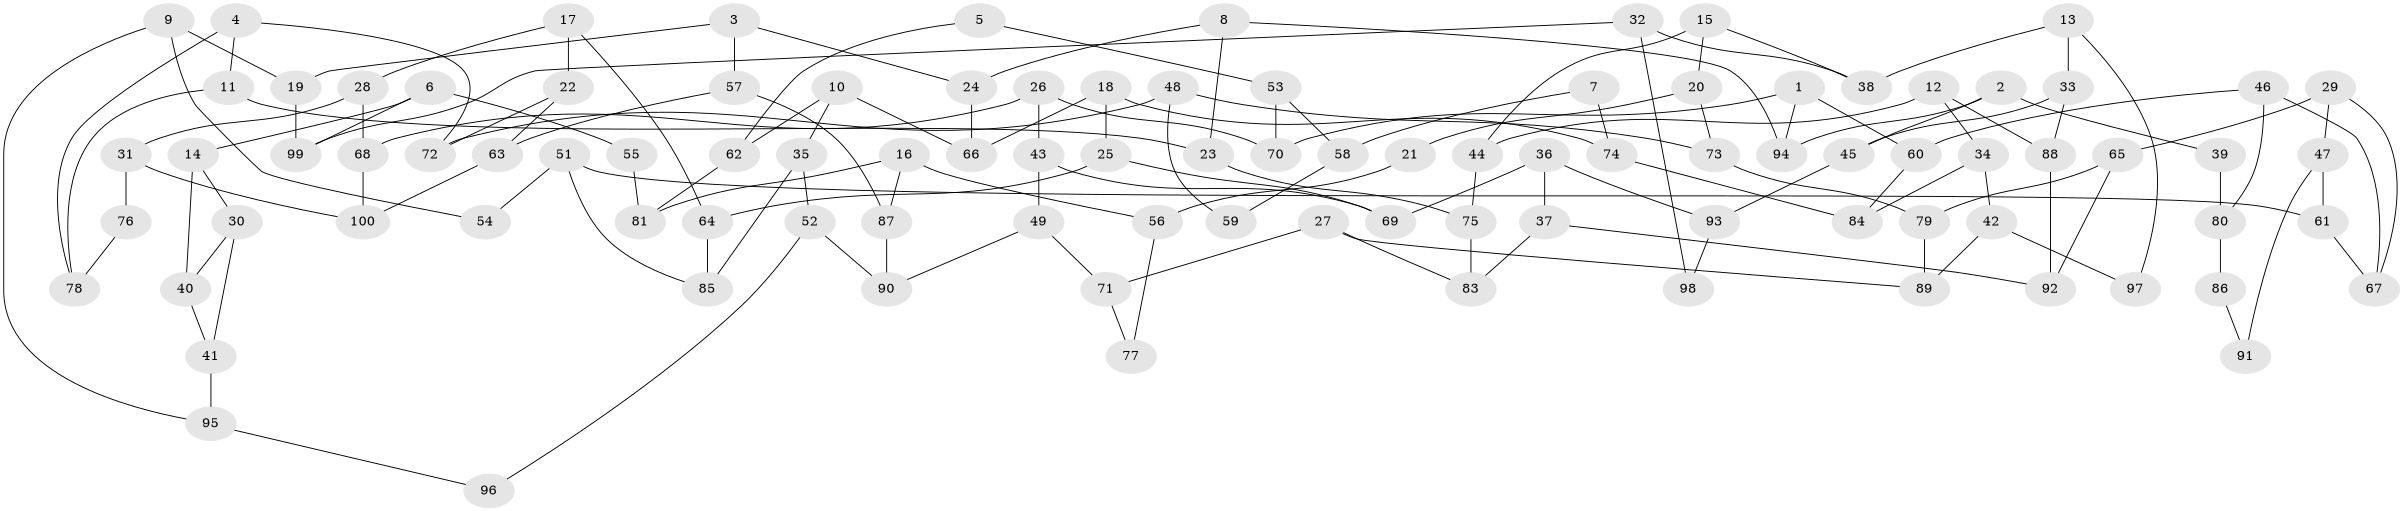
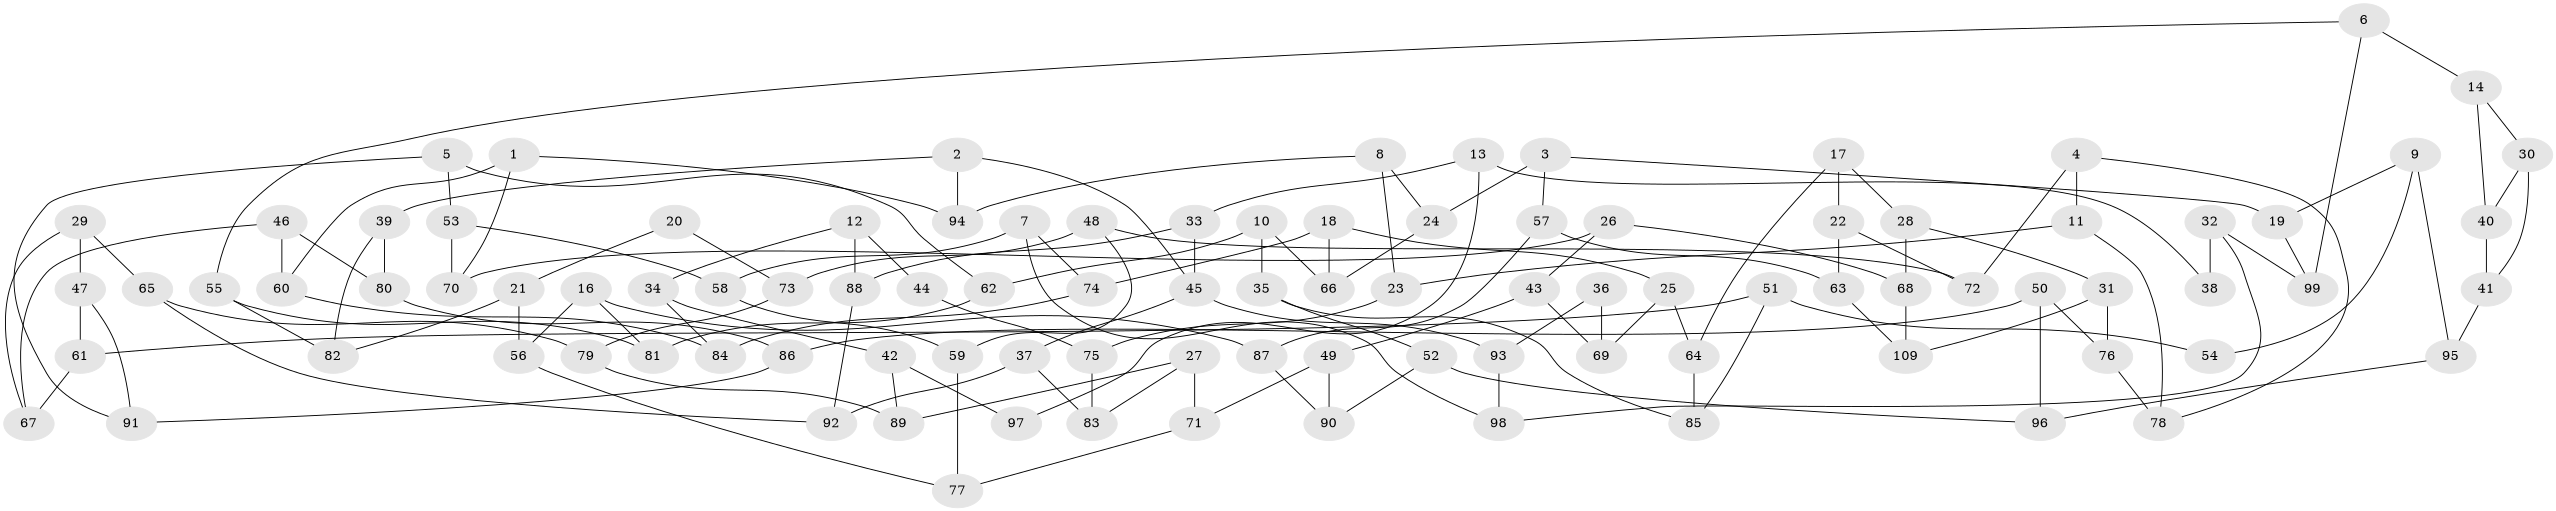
node "15": removed
edge "5" -- "91": added
edge "36" -- "37": now "45" -- "37"
node "100": label "100" -> "109"
node "50": added
edge "7" -- "98": added
node "82": added
edge "59" -- "77": added
